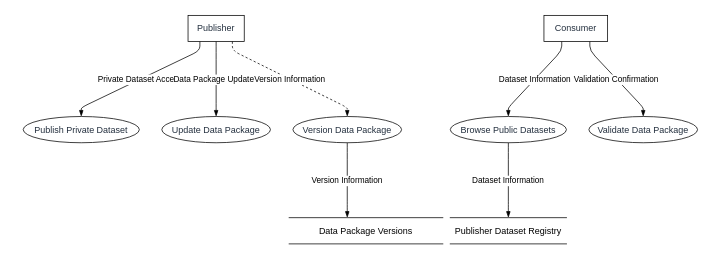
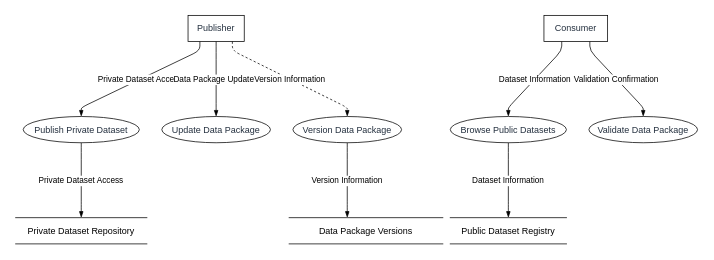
edge "Publish Private Dataset" -> "Private Dataset Repository": added, label "Private Dataset Access"
node "Private Dataset Repository": added
node "Publisher Dataset Registry": label "Publisher Dataset Registry" -> "Public Dataset Registry"
